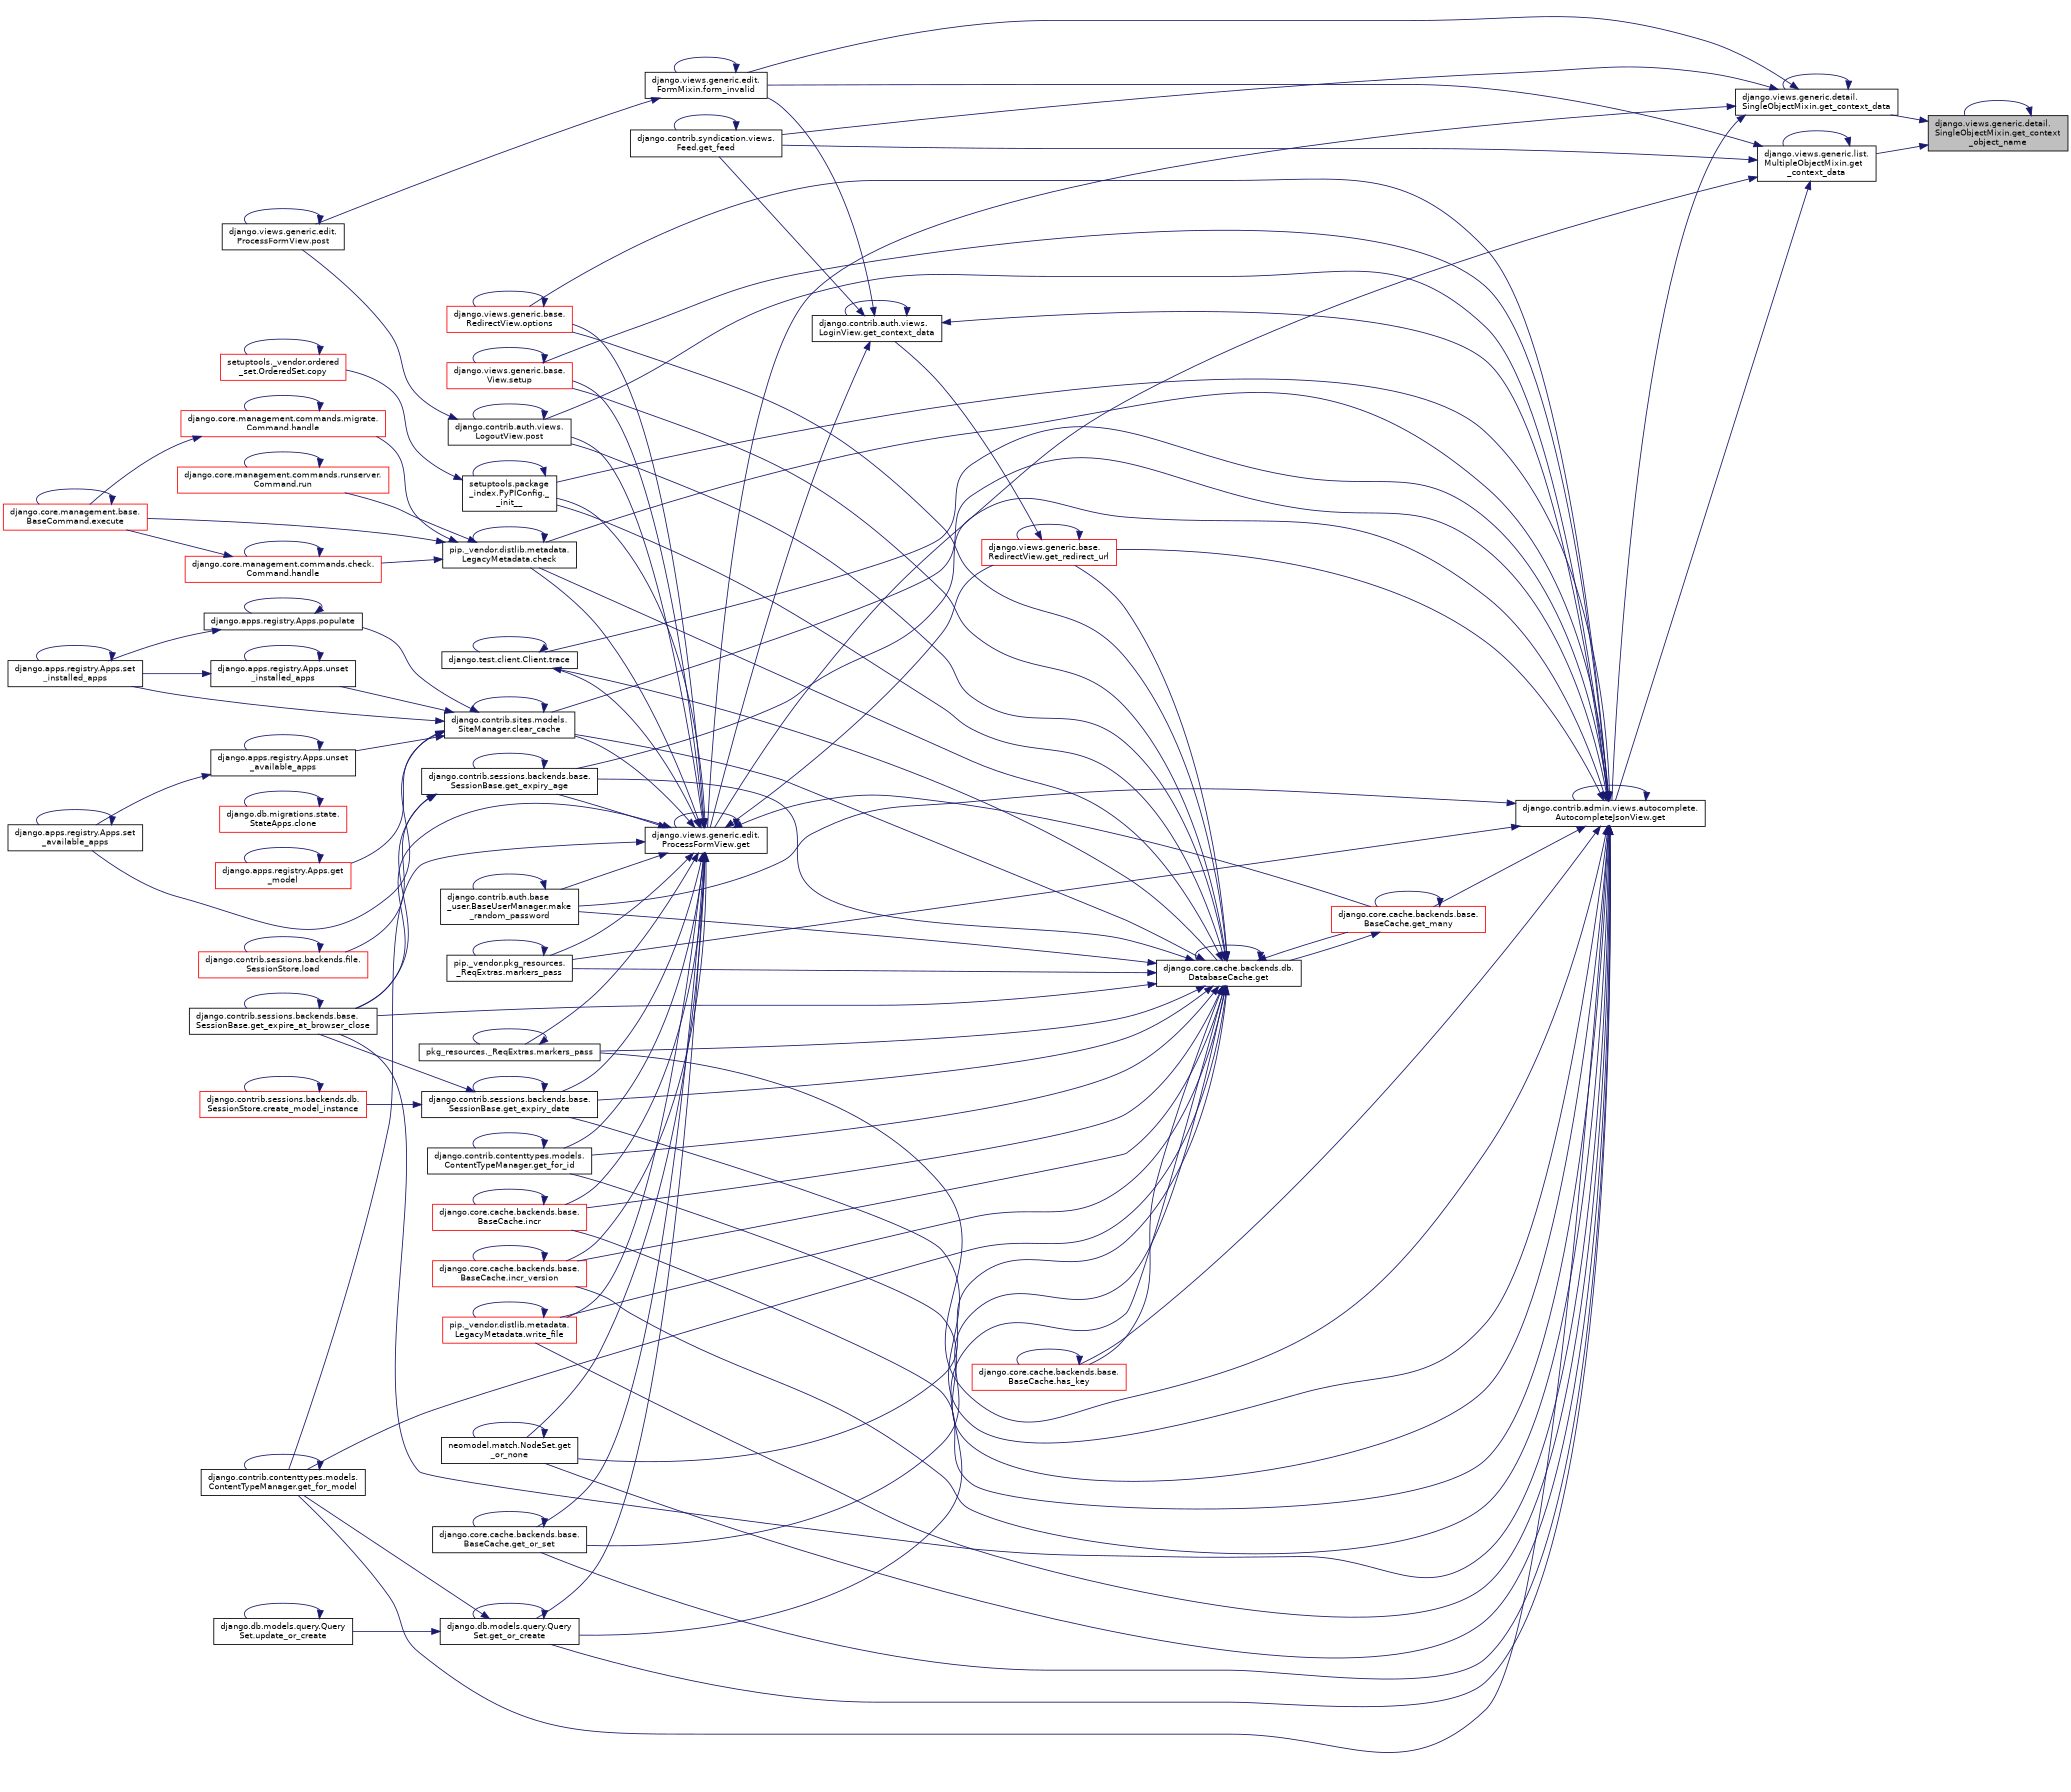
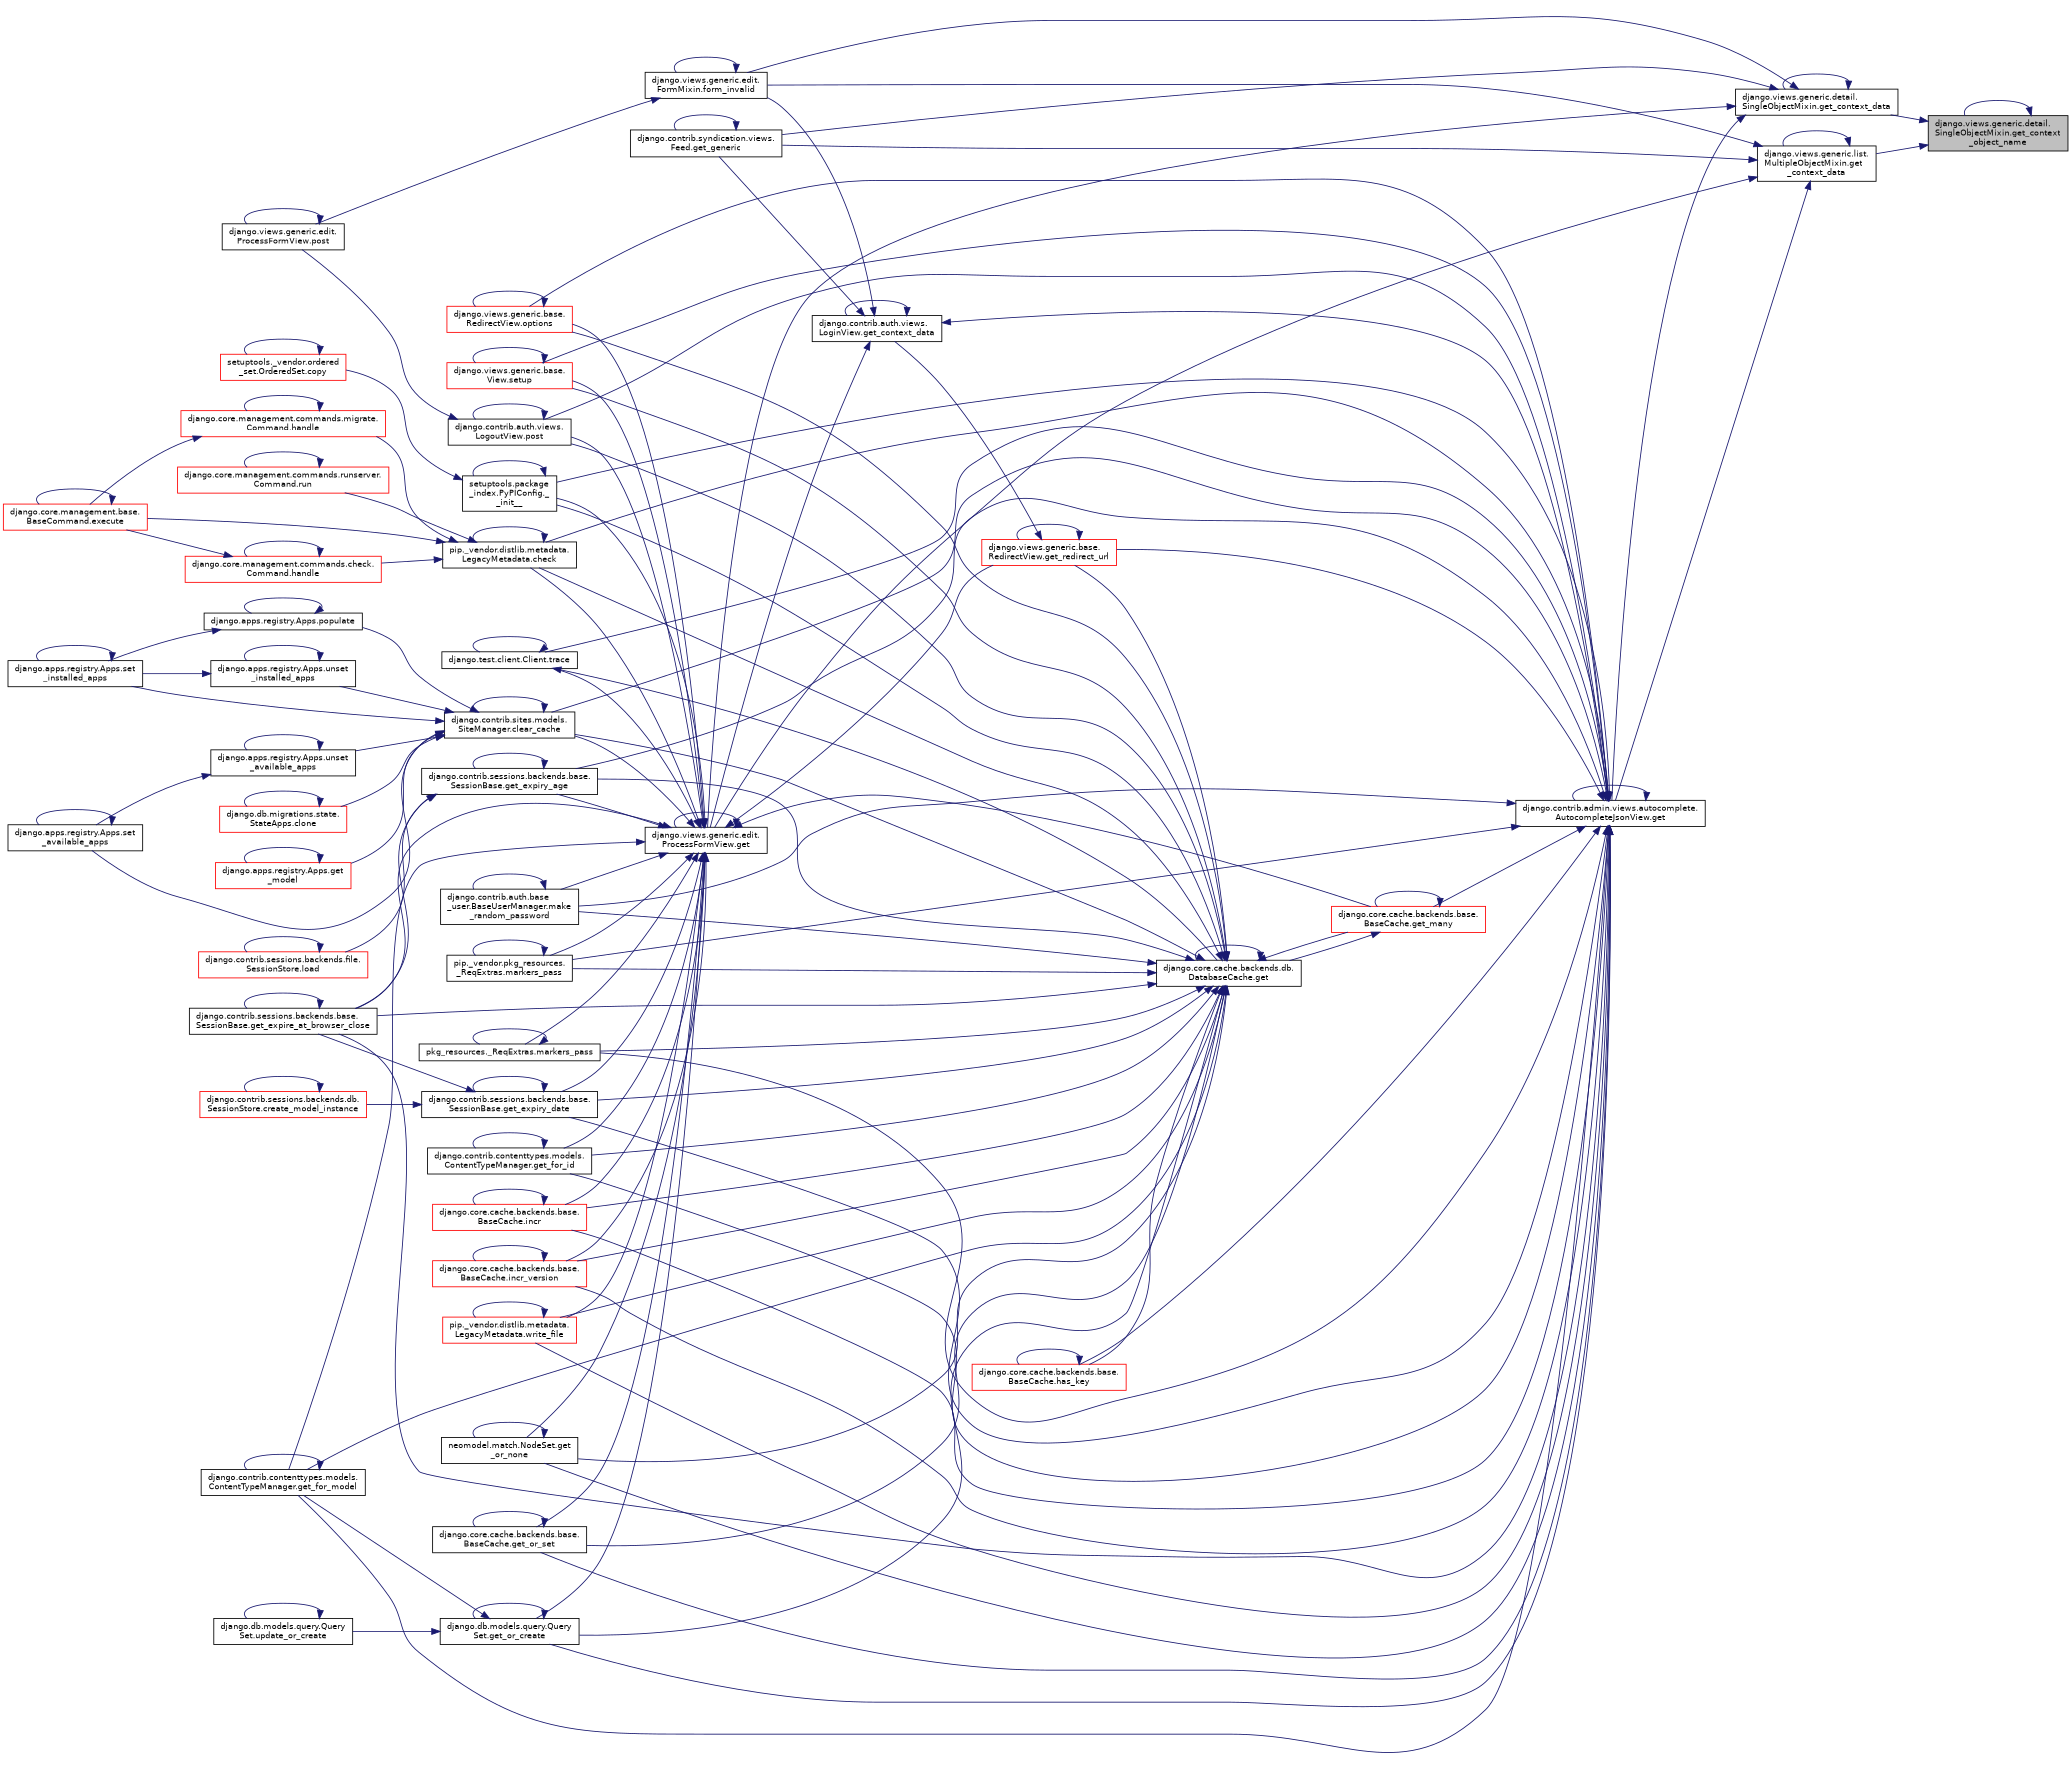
node "django.contrib.syndication.views. Feed.get_feed": label "django.contrib.syndication.views. Feed.get_feed" -> "django.contrib.syndication.views. Feed.get_generic"
edge "django.db.migrations.state. StateApps.clone" -> "django.contrib.sites.models. SiteManager.clear_cache": added
